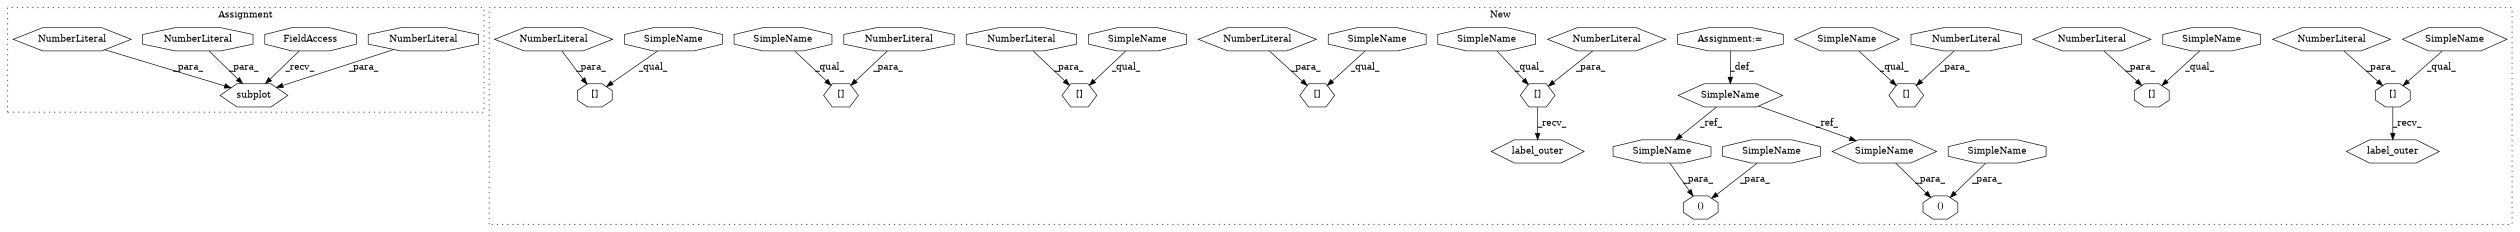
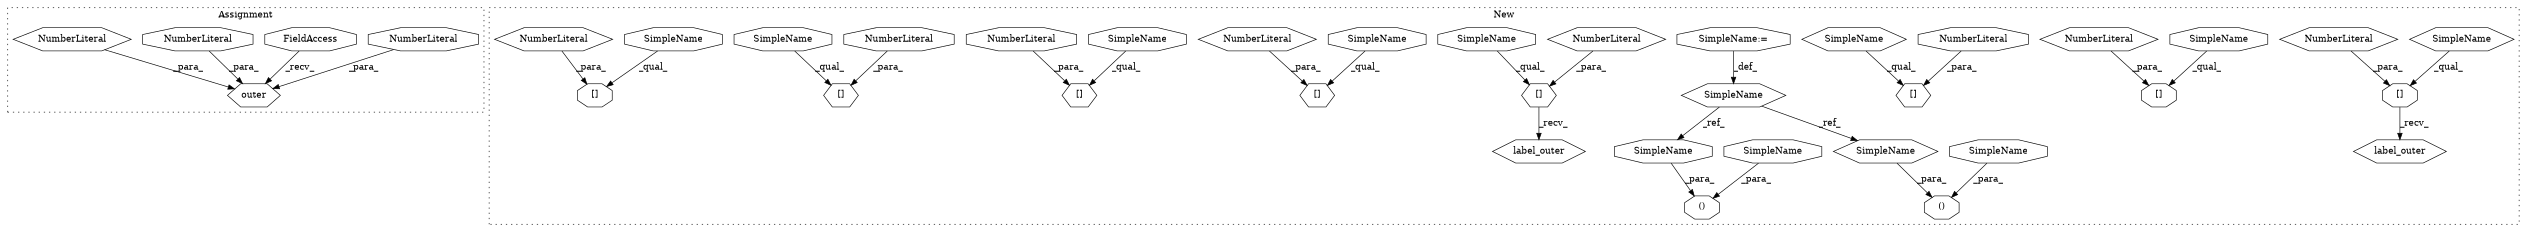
node "Assignment:=": label "Assignment:=" -> "SimpleName:="
node "subplot": label "subplot" -> "outer"
